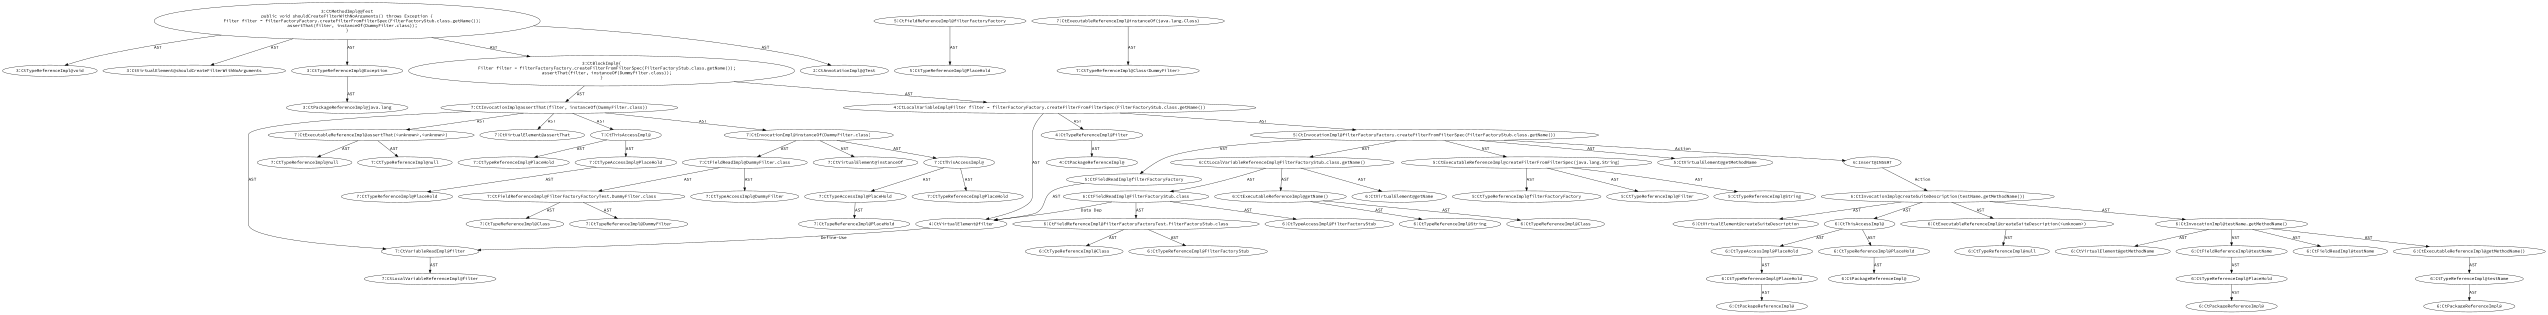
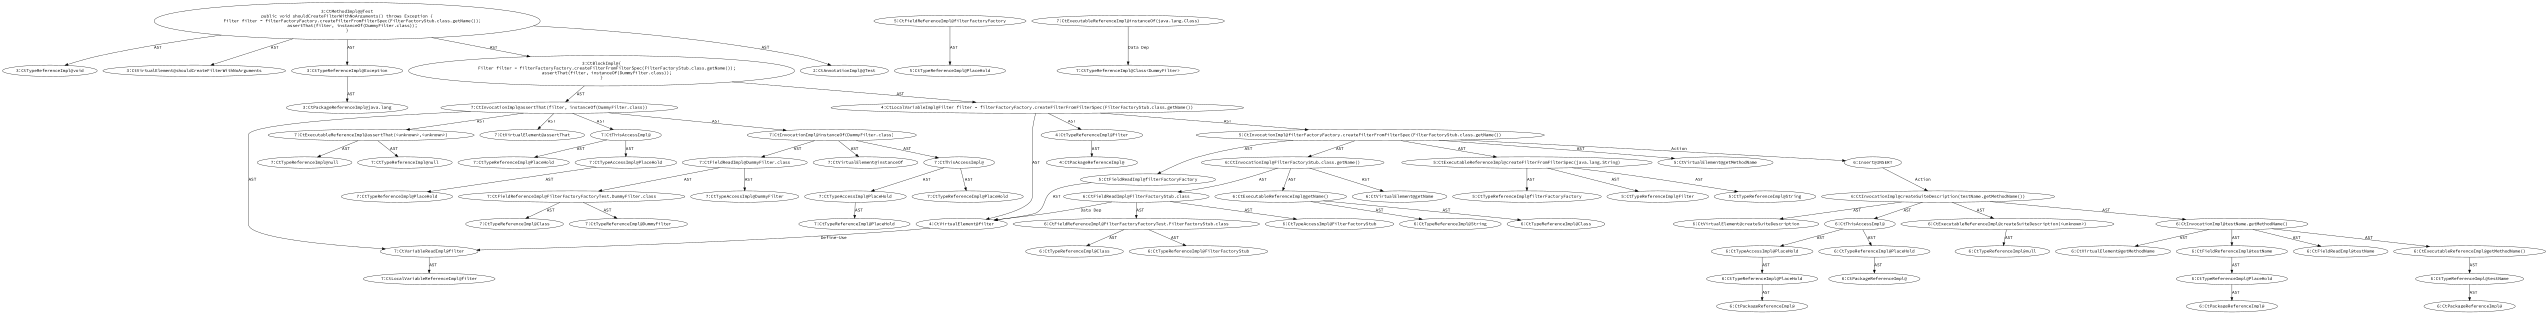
edge "7:CtExecutableReferenceImpl@instanceOf(java.lang.Class)" -> "7:CtTypeReferenceImpl@Class<DummyFilter>": label "AST" -> "Data Dep"
node "6:CtLocalVariableReferenceImpl@FilterFactoryStub.class.getName()": label "6:CtLocalVariableReferenceImpl@FilterFactoryStub.class.getName()" -> "6:CtInvocationImpl@FilterFactoryStub.class.getName()"
